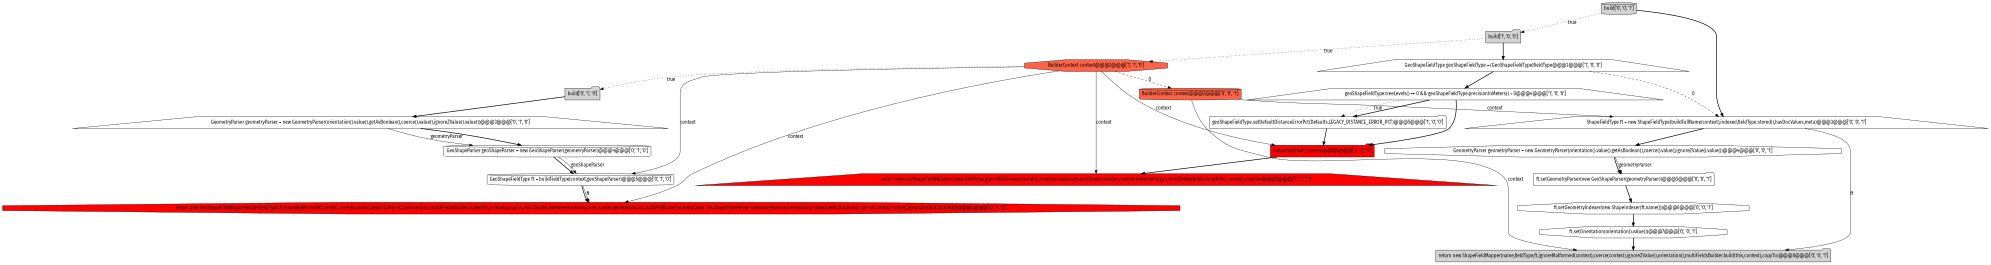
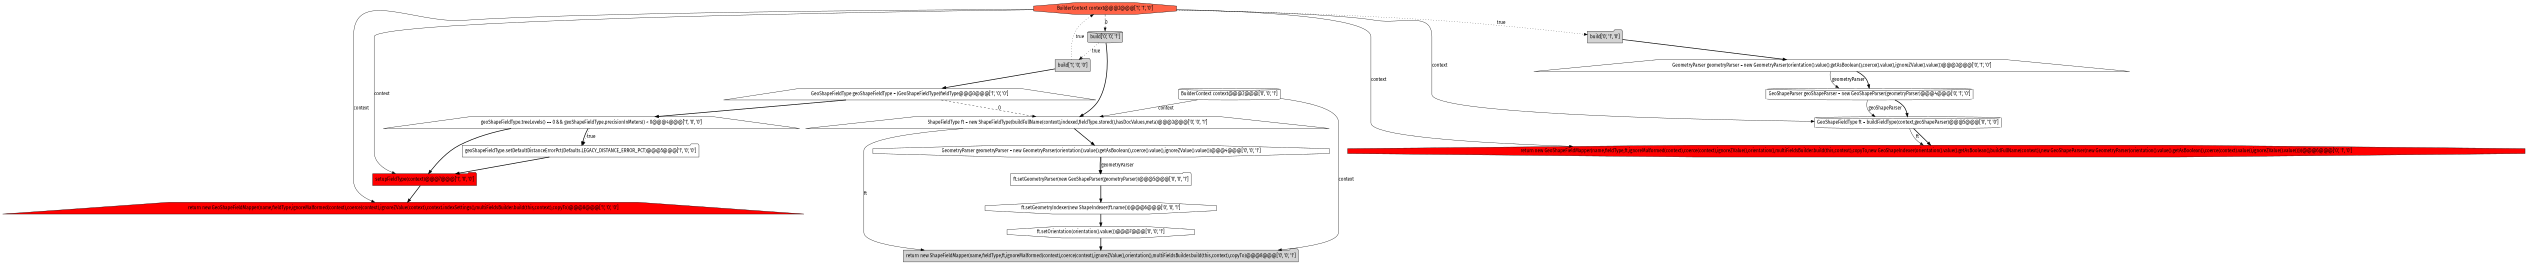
edge "BuilderContext context@@@2@@@['1', '1', '0']" -> "BuilderContext context@@@2@@@['0', '0', '1']": now "BuilderContext context@@@2@@@['1', '1', '0']" -> "build['0', '0', '1']"
node "BuilderContext context@@@2@@@['0', '0', '1']": fillcolor tomato -> white
